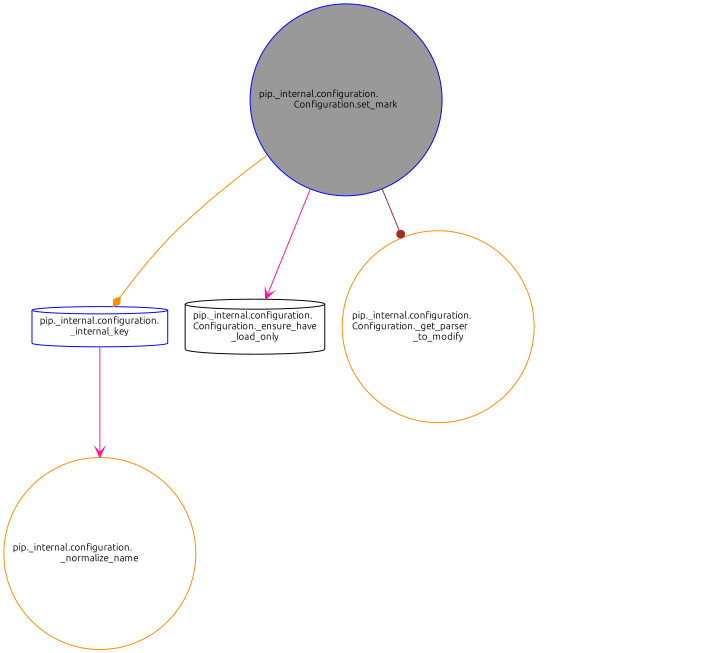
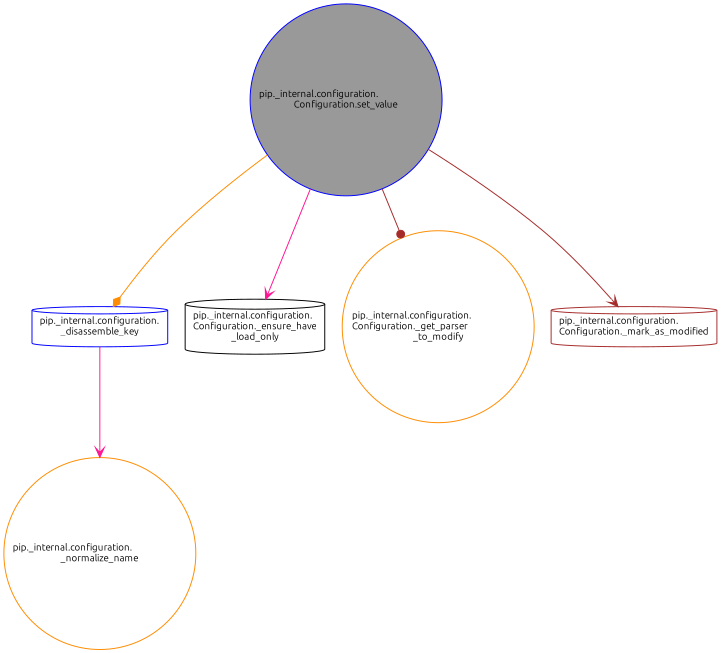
node "pip._internal.configuration. Configuration.set_mark": label "pip._internal.configuration. Configuration.set_mark" -> "pip._internal.configuration. Configuration.set_value"
node "pip._internal.configuration. _internal_key": label "pip._internal.configuration. _internal_key" -> "pip._internal.configuration. _disassemble_key"
node "pip._internal.configuration. Configuration._mark_as_modified": added
